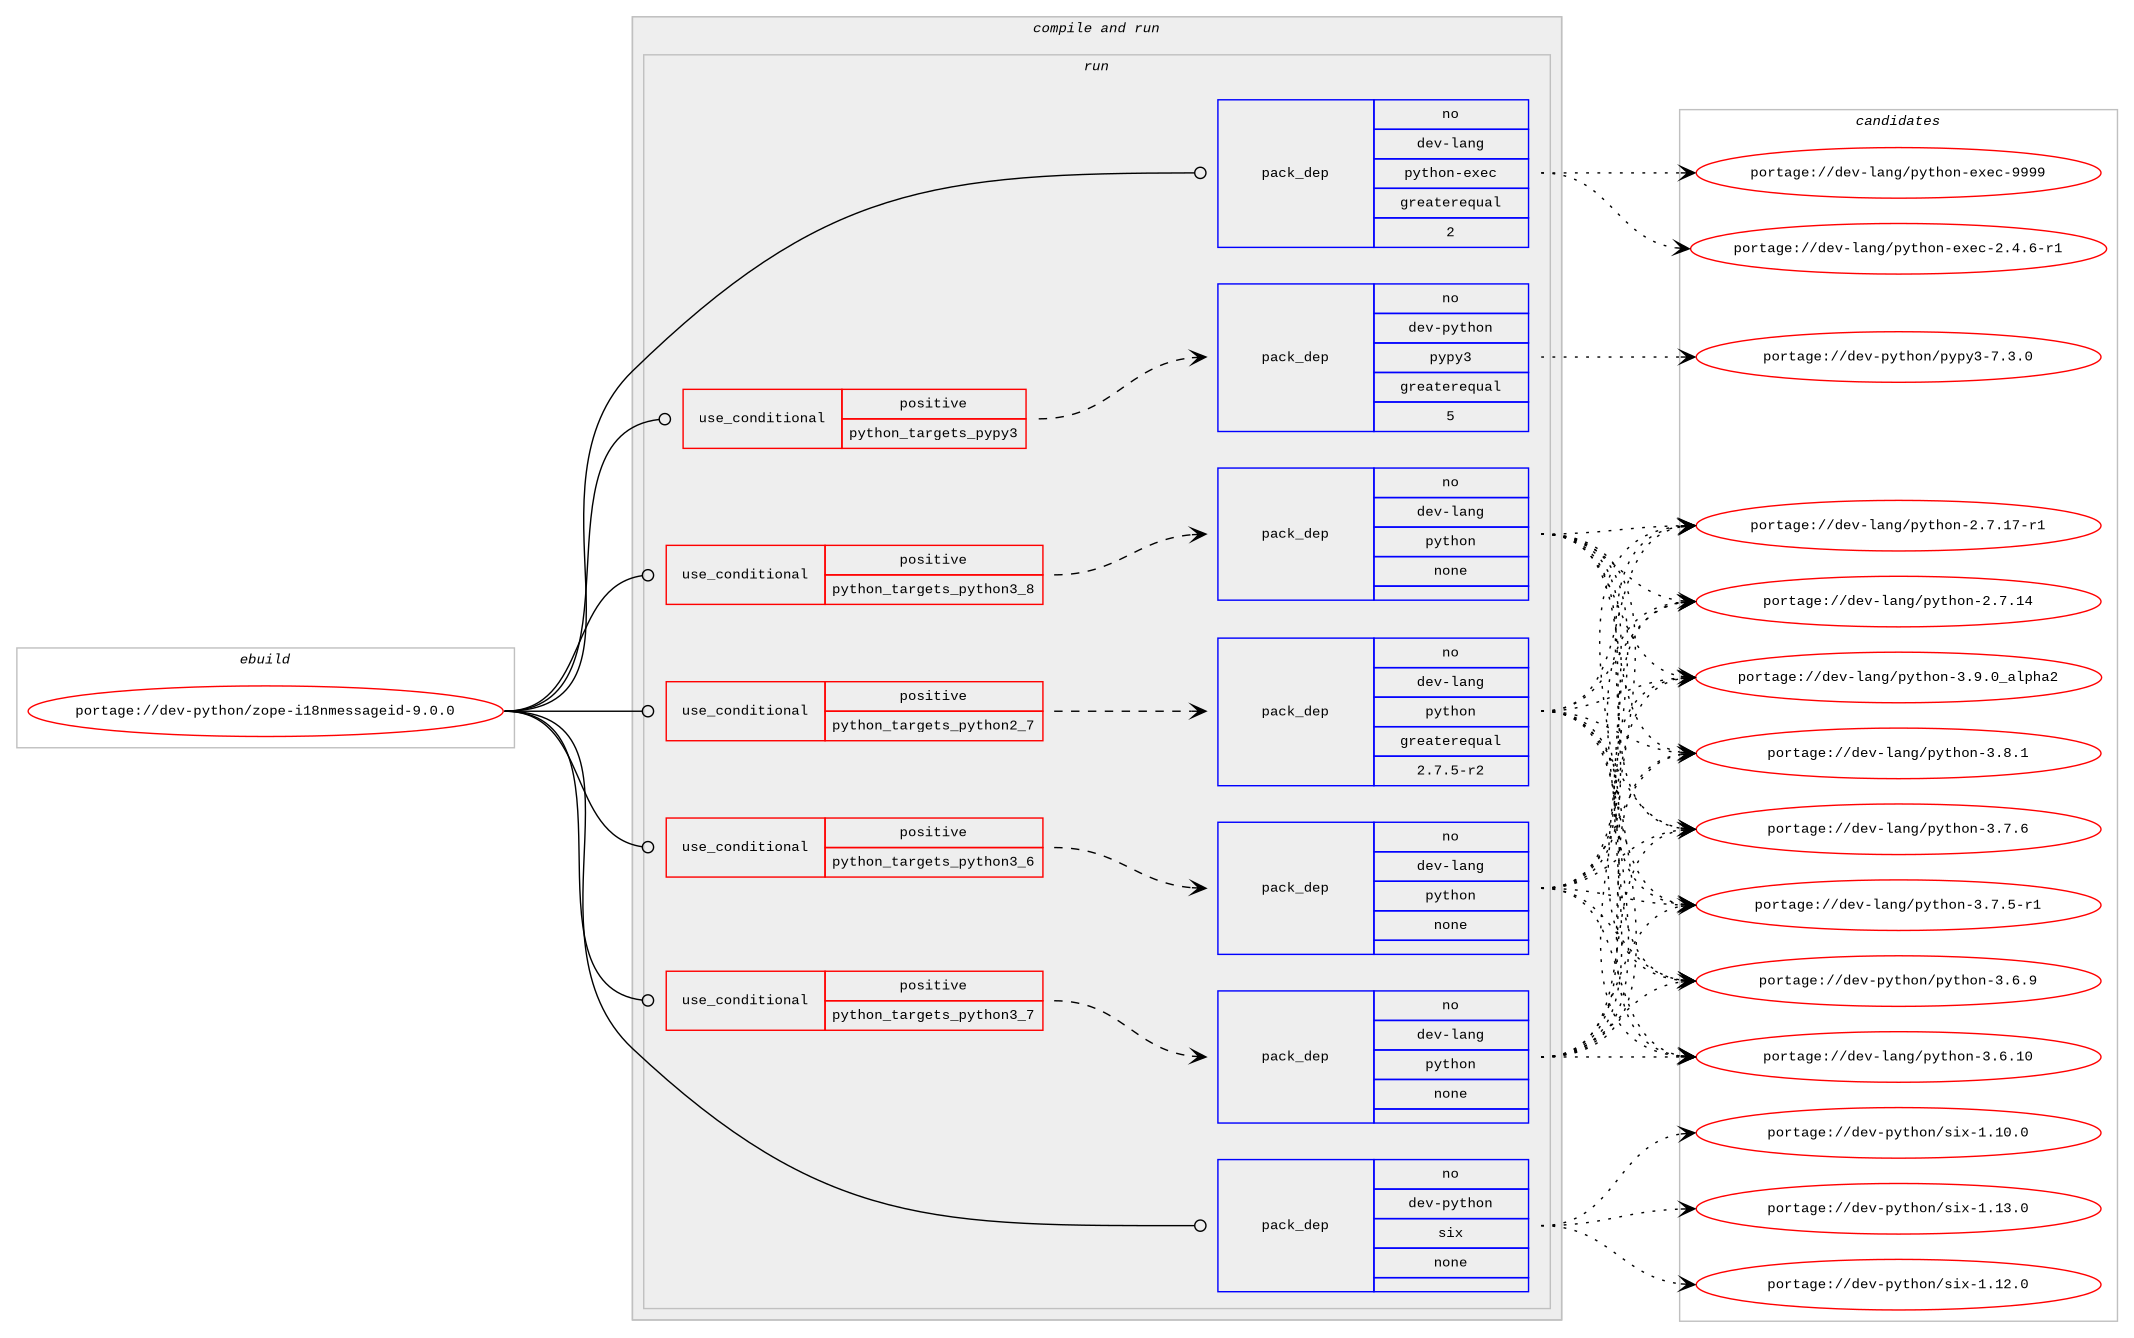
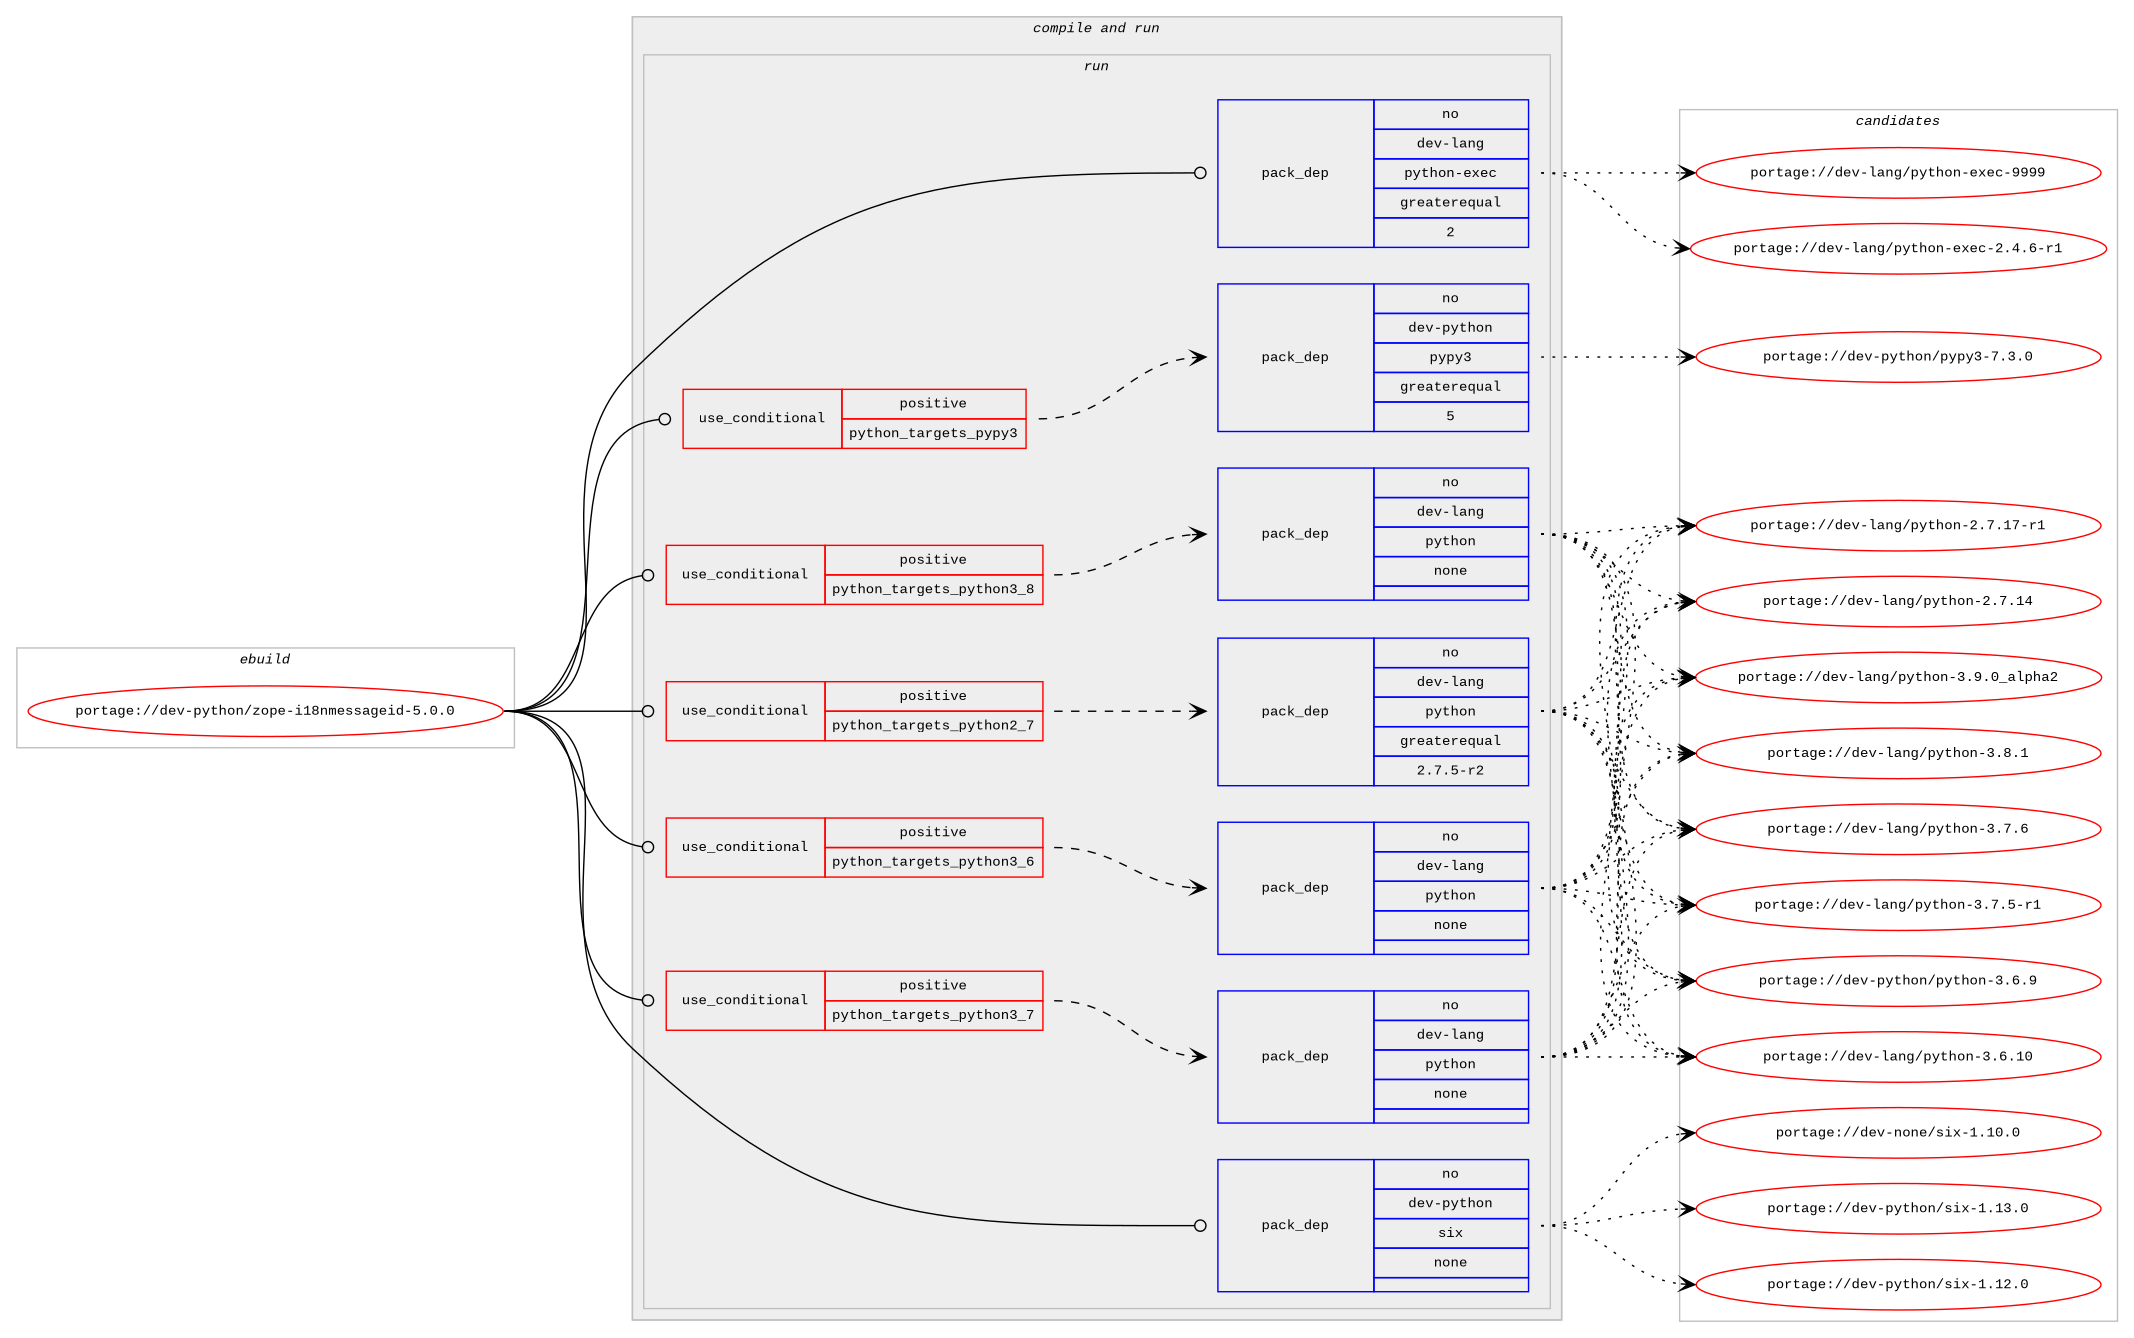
node "portage://dev-python/zope-i18nmessageid-9.0.0": label "portage://dev-python/zope-i18nmessageid-9.0.0" -> "portage://dev-python/zope-i18nmessageid-5.0.0"
node "portage://dev-python/six-1.10.0": label "portage://dev-python/six-1.10.0" -> "portage://dev-none/six-1.10.0"
